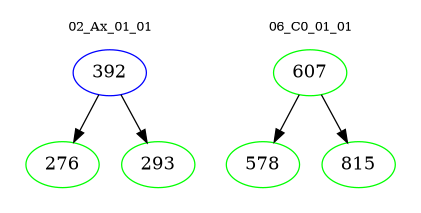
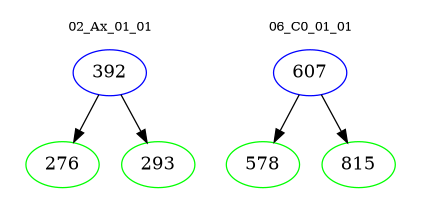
node "607": color green -> blue
